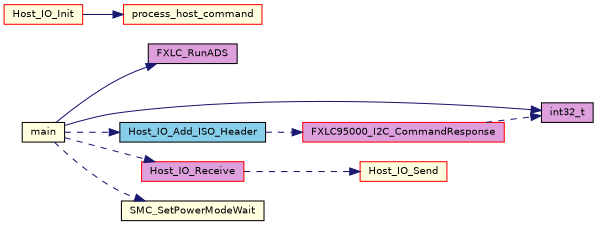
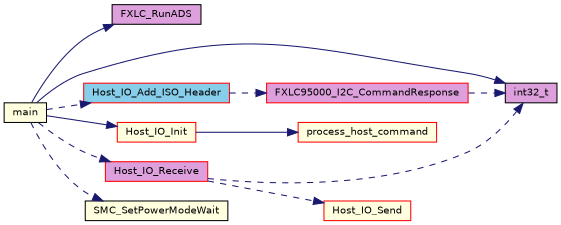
edge "main" -> "Host_IO_Init": added
node "Host_IO_Add_ISO_Header": color black -> red
edge "Host_IO_Receive" -> "int32_t": added
